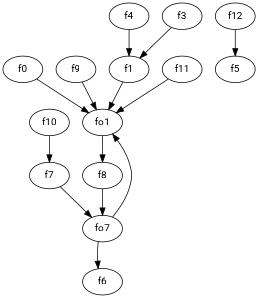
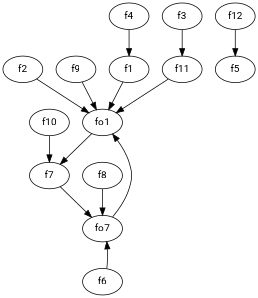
edge "f3" -> "f1": now "f3" -> "f11"
node "f0": label "f0" -> "f2"
edge "fo1" -> "f8": now "fo1" -> "f7"
edge "fo7" -> "f6": reversed
